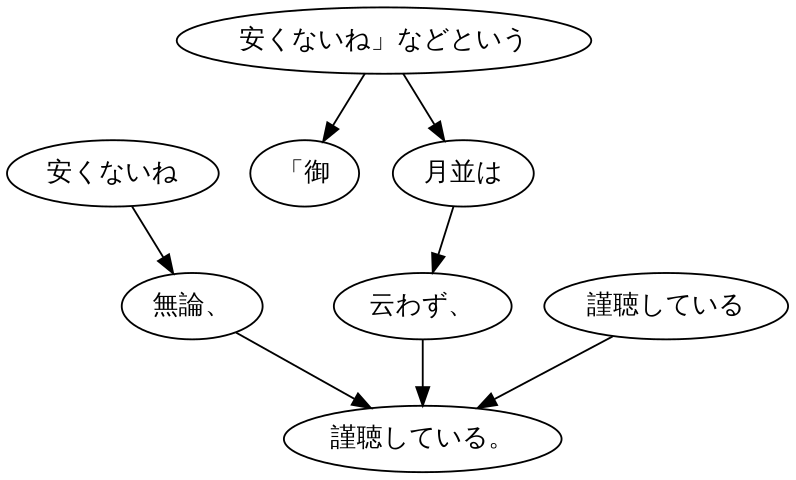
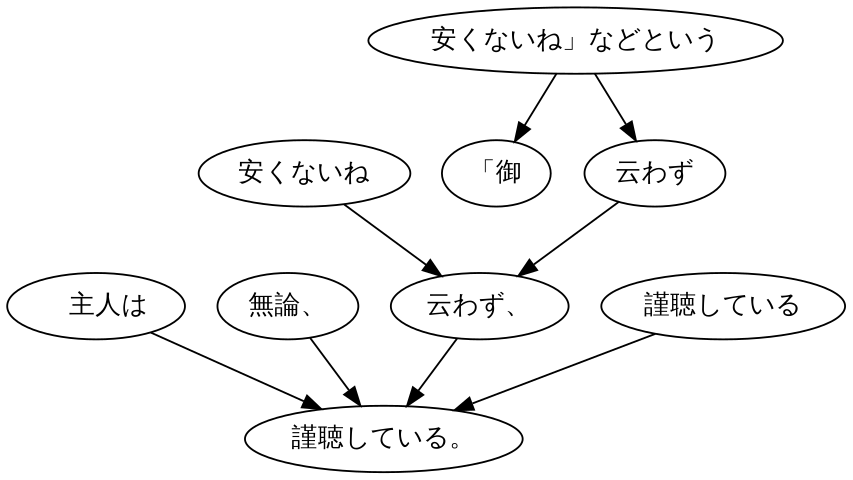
node "月並は": label "月並は" -> "云わず"
edge "安くないね" -> "無論、": now "安くないね" -> "云わず、"
node "主人は": added
